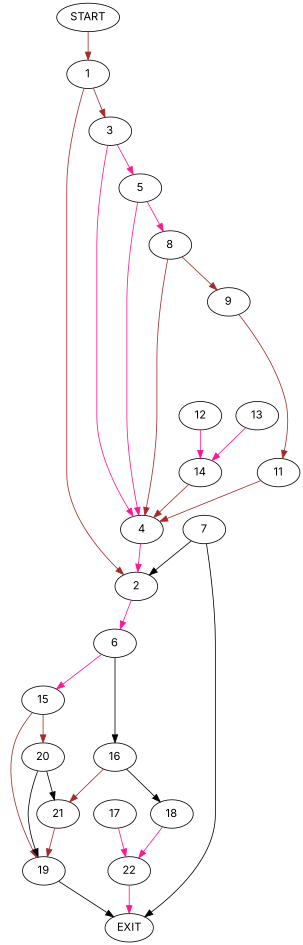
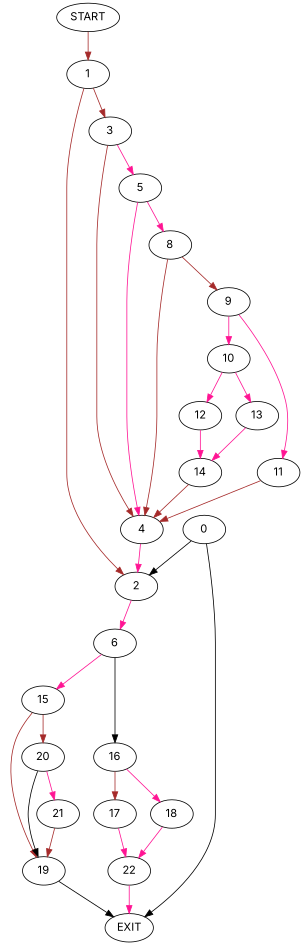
edge "3" -> "4": color deeppink -> brown
node "10": added
edge "9" -> "11": color brown -> deeppink
node "7": label "7" -> "0"
edge "20" -> "21": color black -> deeppink
edge "16" -> "21": now "16" -> "17"
edge "16" -> "18": color black -> deeppink
